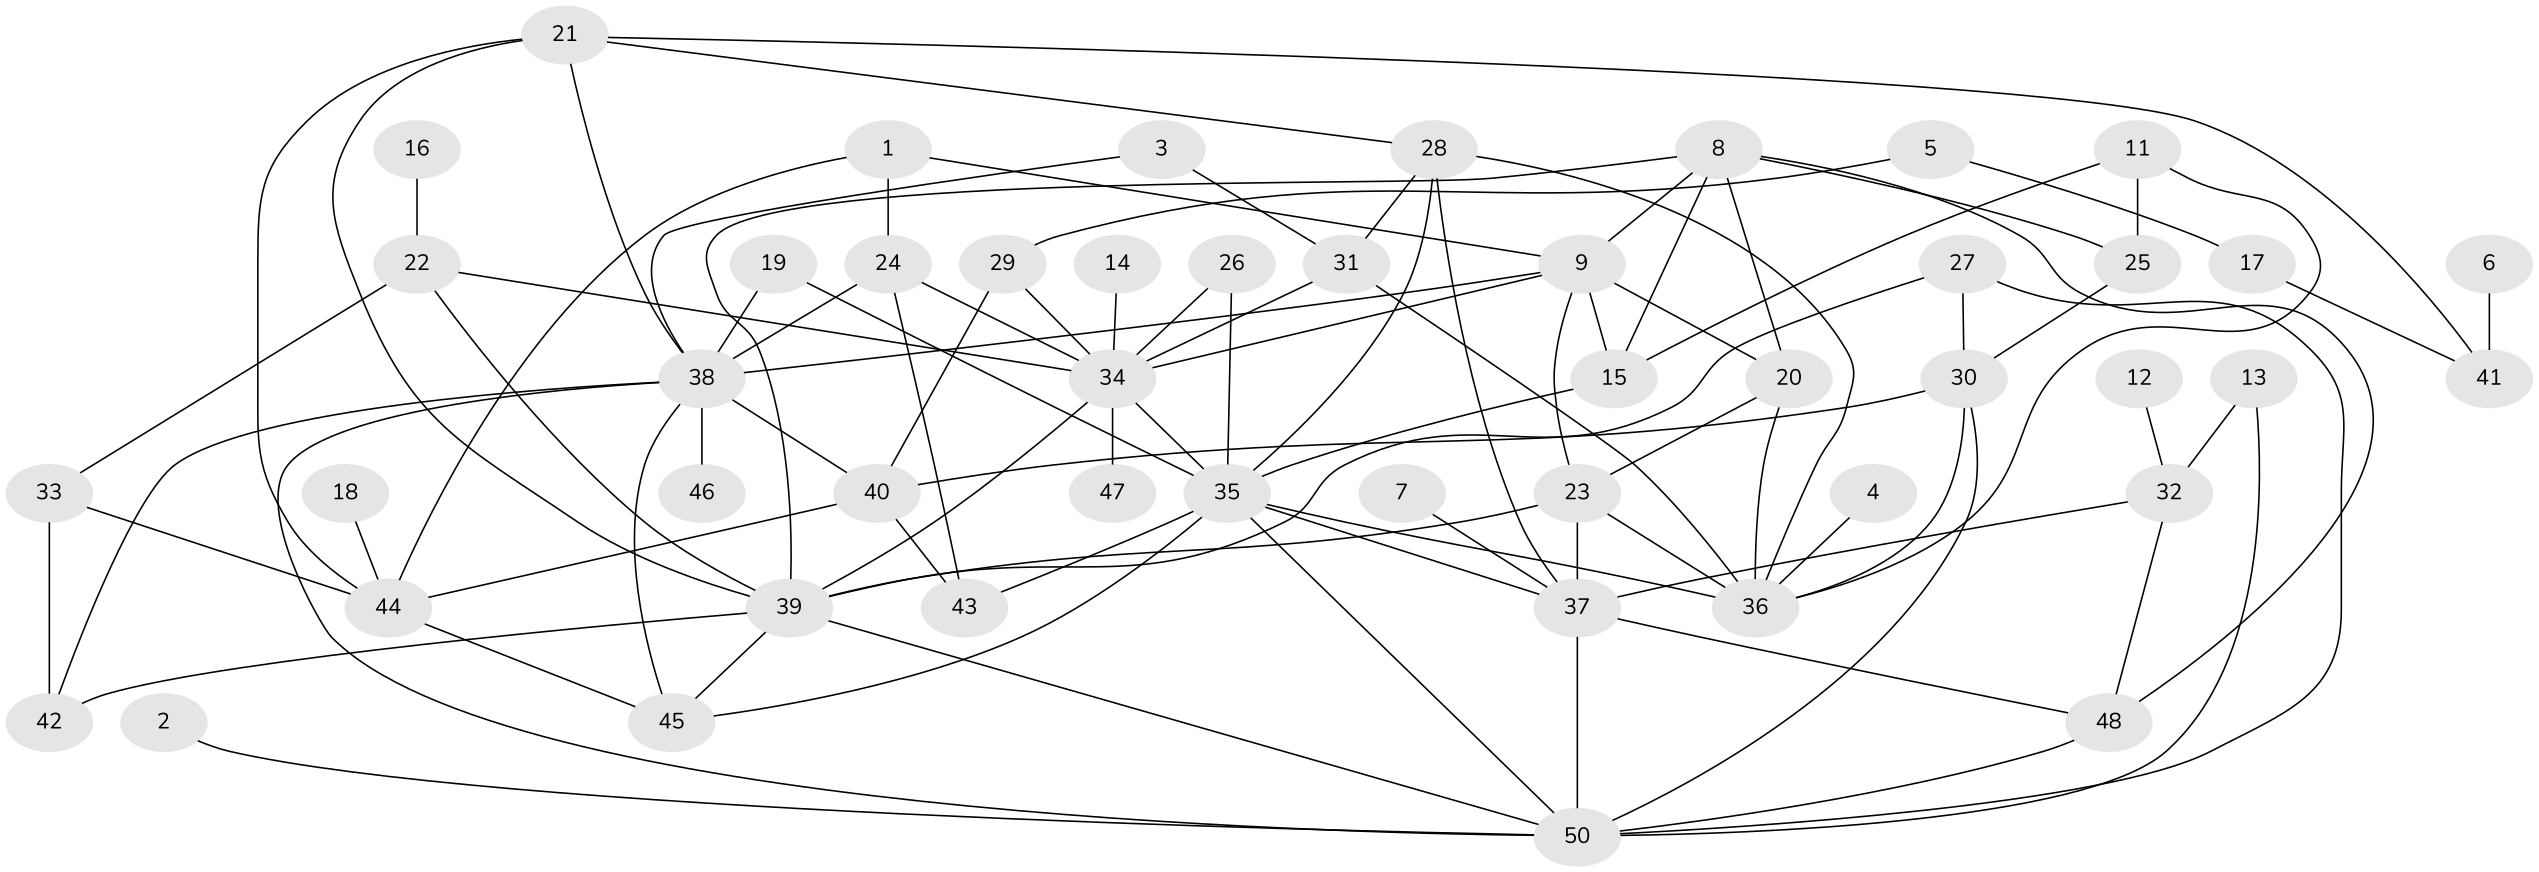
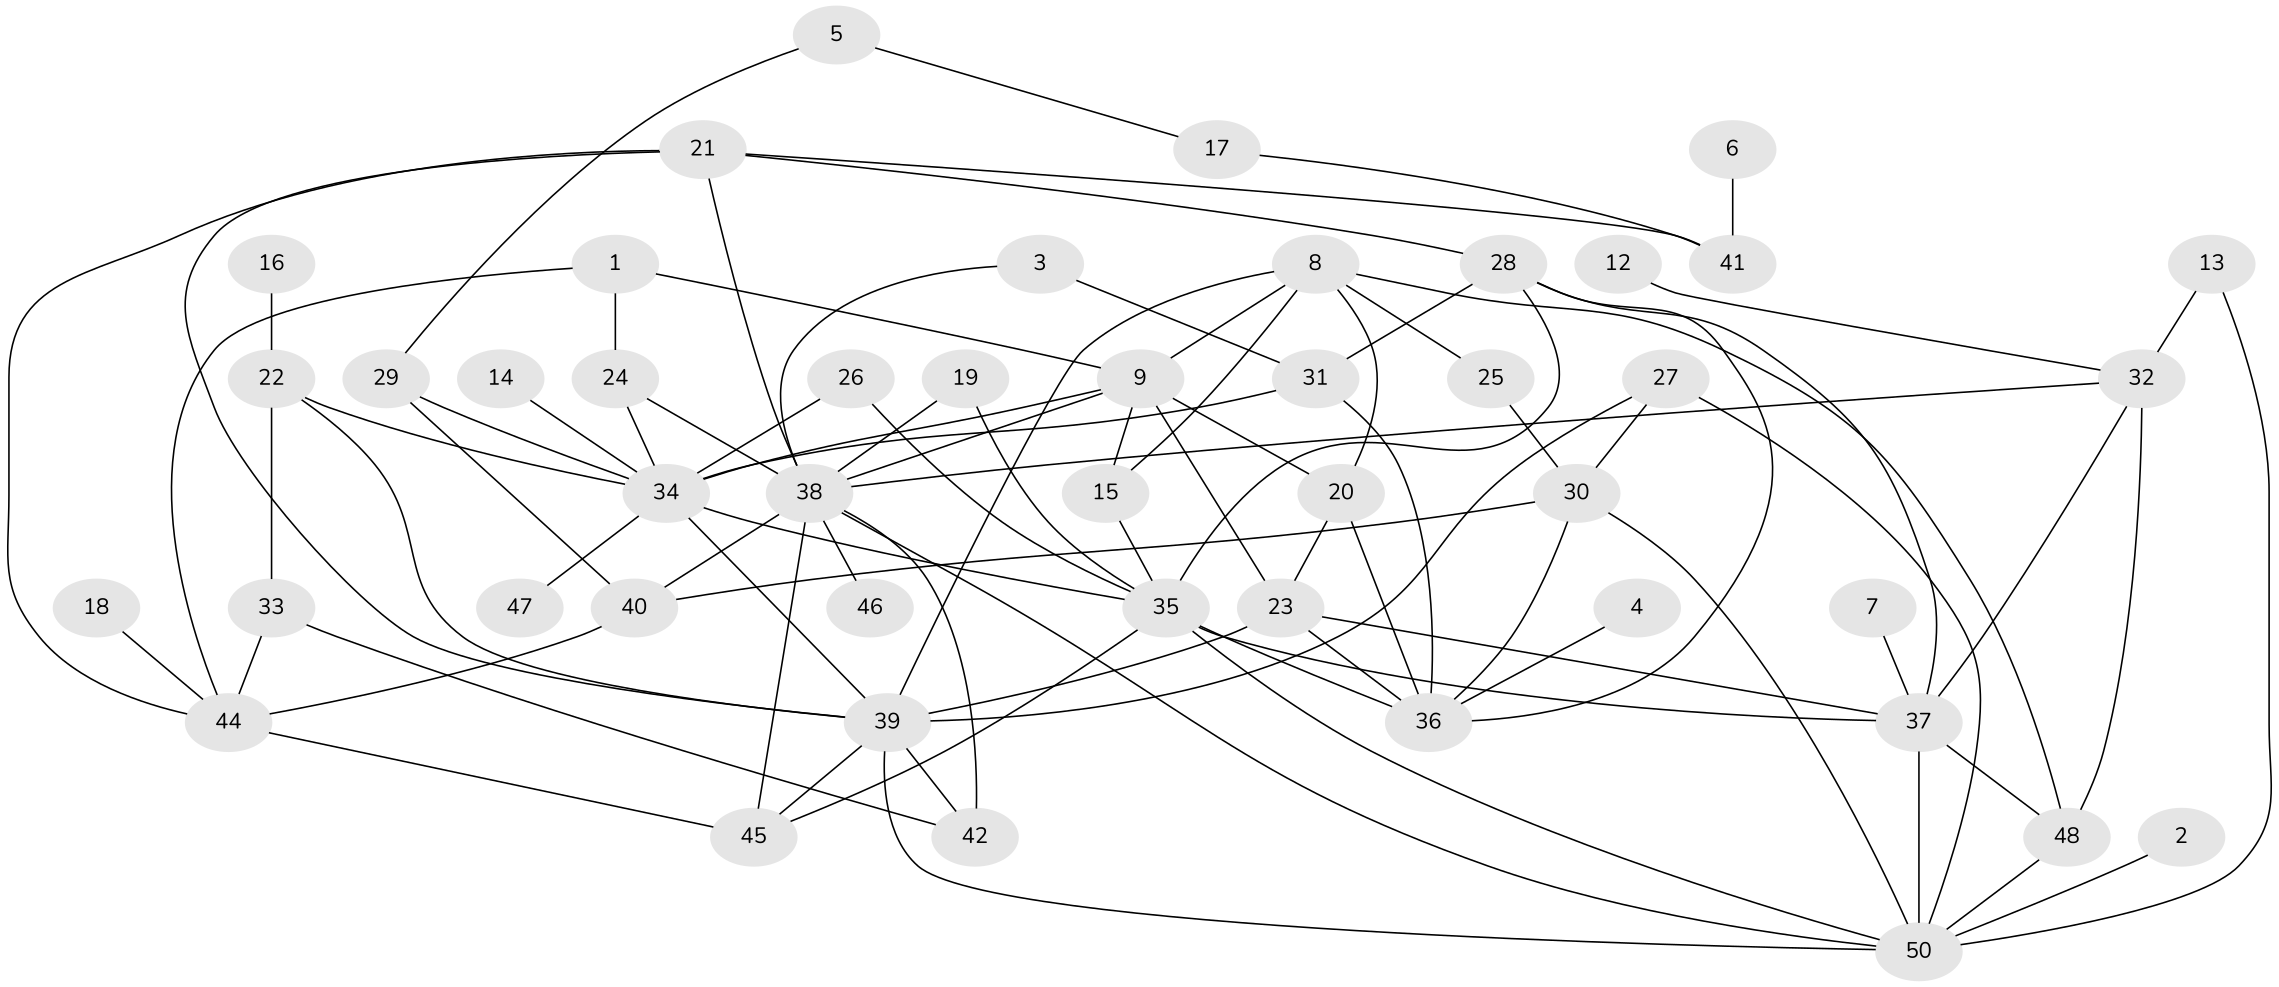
node "11": removed
edge "32" -- "38": added
node "43": removed
